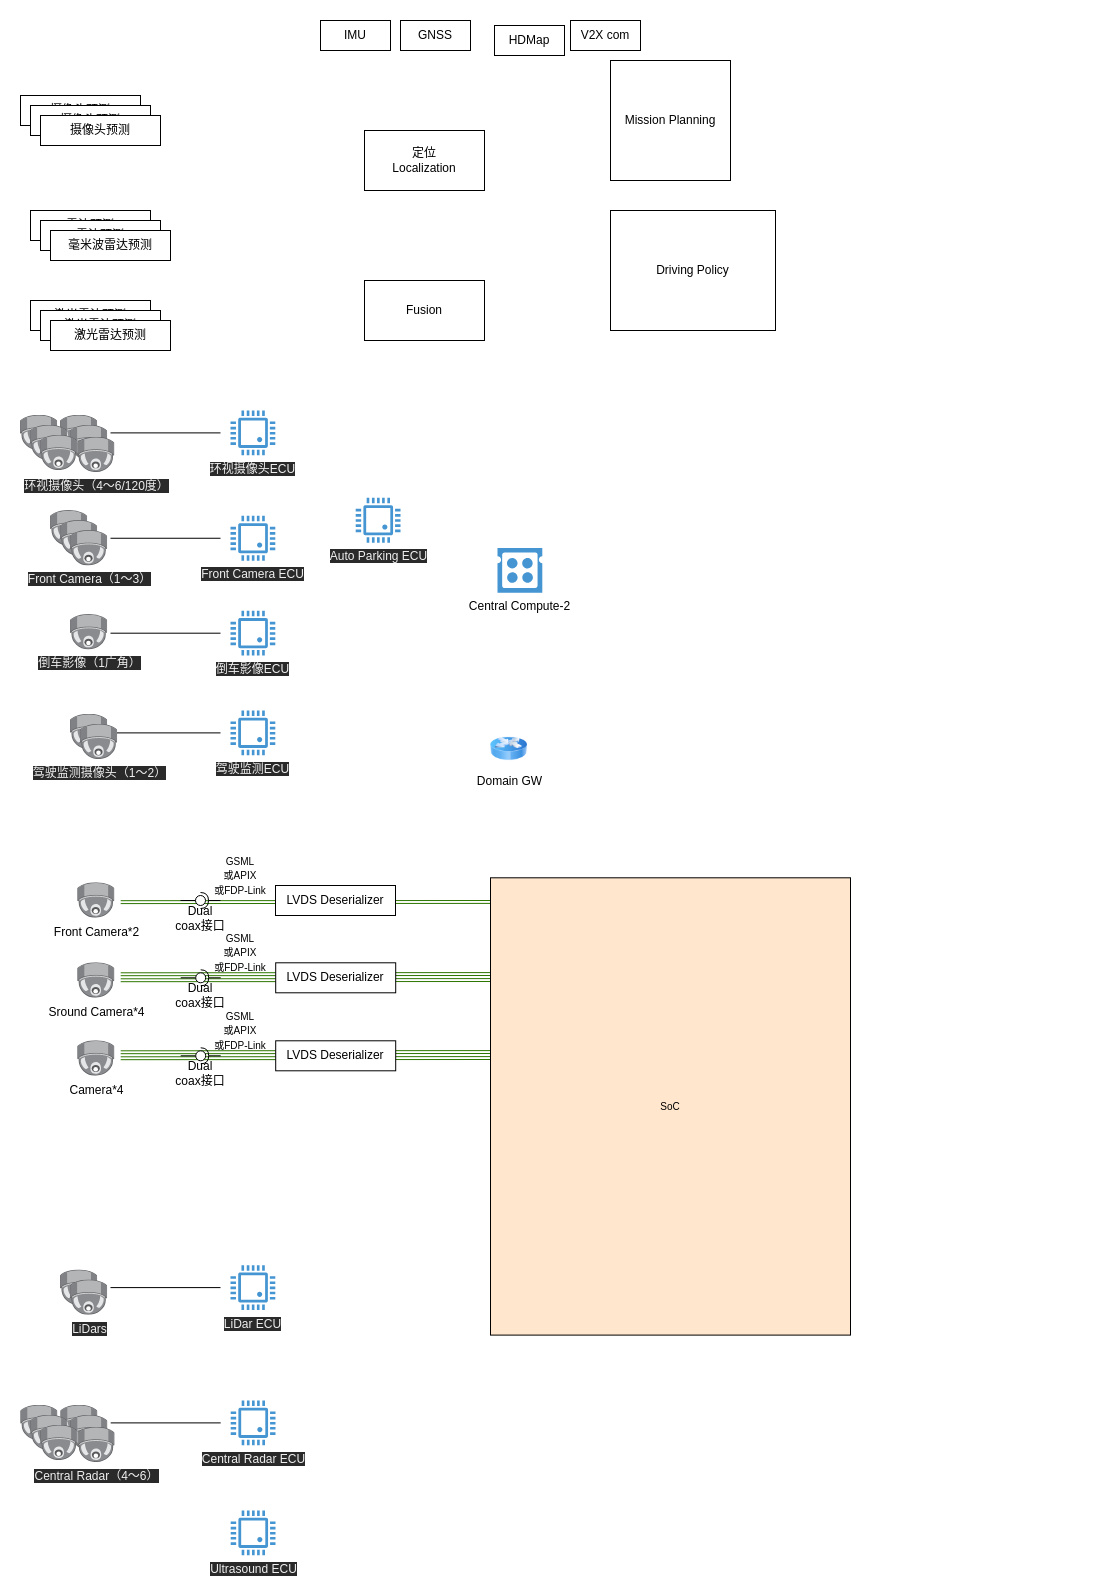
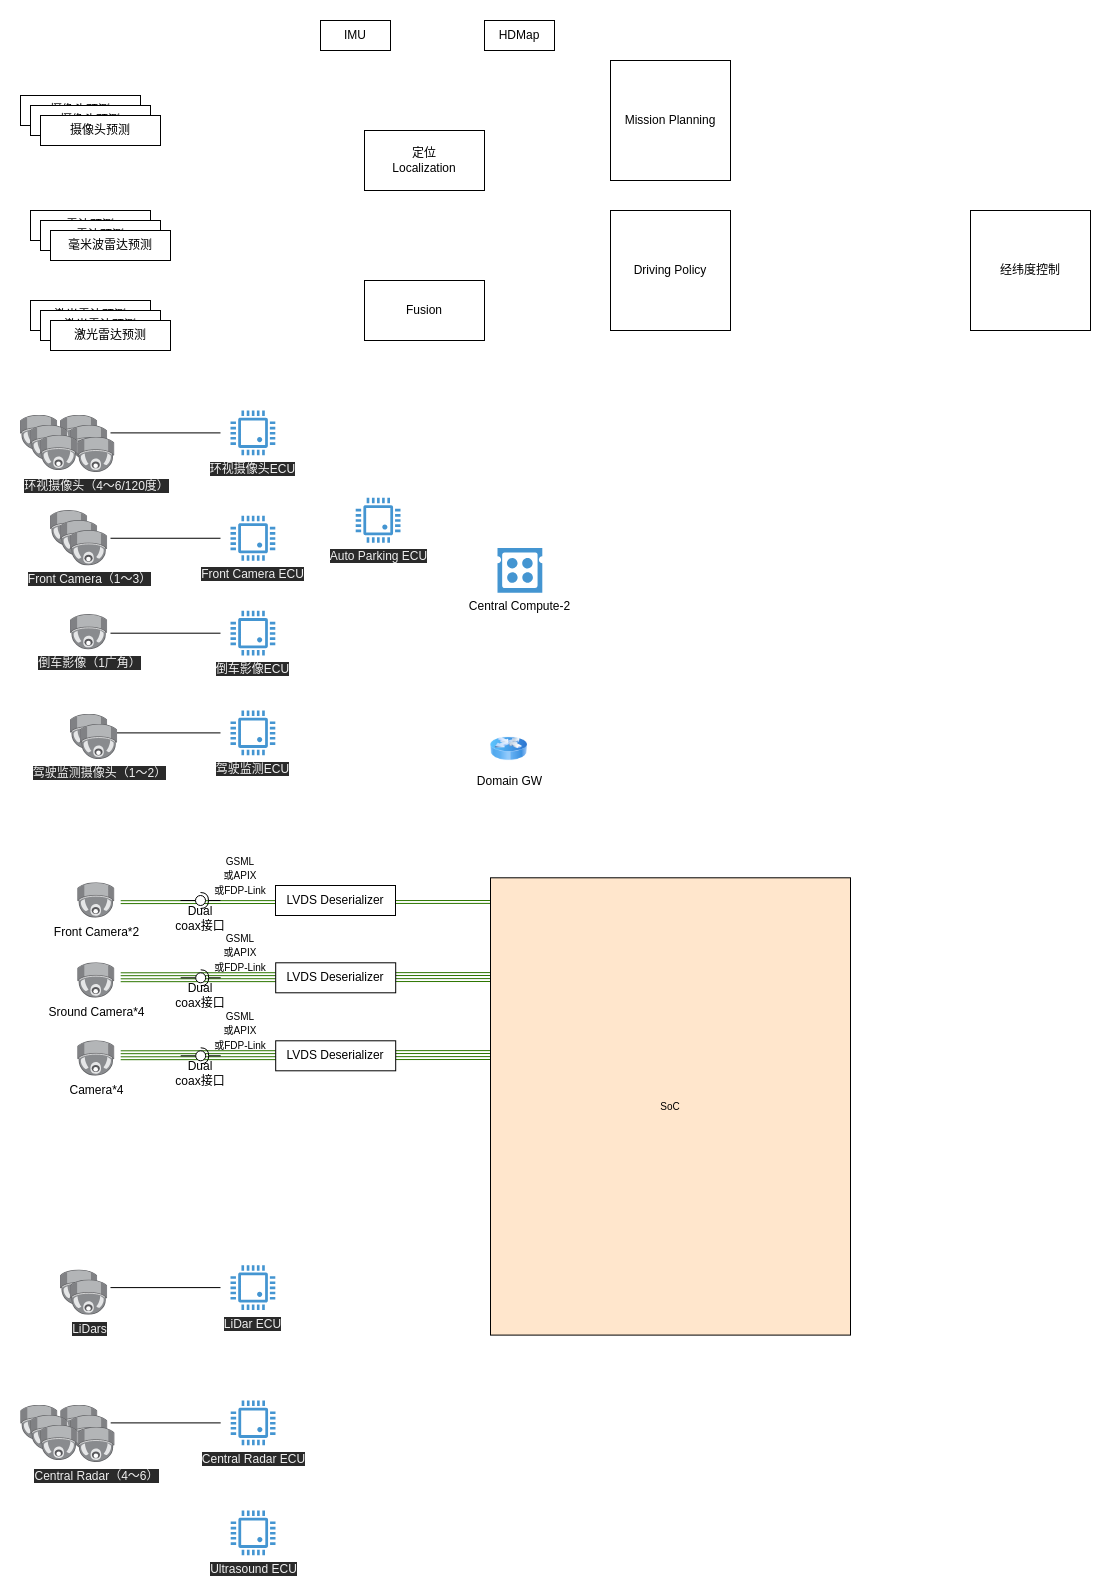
node "GNSS": removed
node "V2X com": removed
node "HDMap": moved (530, 41) -> (520, 36)
node "Driving Policy": size 165x120 -> 120x120
node "经纬度控制": added
